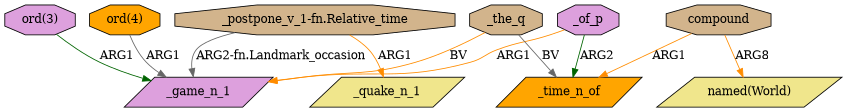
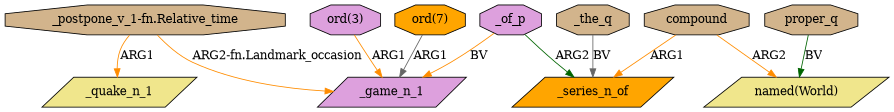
node "ord(4)": label "ord(4)" -> "ord(7)"
node "proper_q": added
edge "_postpone_v_1-fn.Relative_time" -> "_game_n_1": color gray40 -> darkorange
edge "_of_p" -> "_game_n_1": label "ARG1" -> "BV"
edge "compound" -> "named(World)": label "ARG8" -> "ARG2"
edge "ord(3)" -> "_game_n_1": color darkgreen -> darkorange
edge "_the_q" -> "_game_n_1": removed, label "BV"
node "_time_n_of": label "_time_n_of" -> "_series_n_of"
